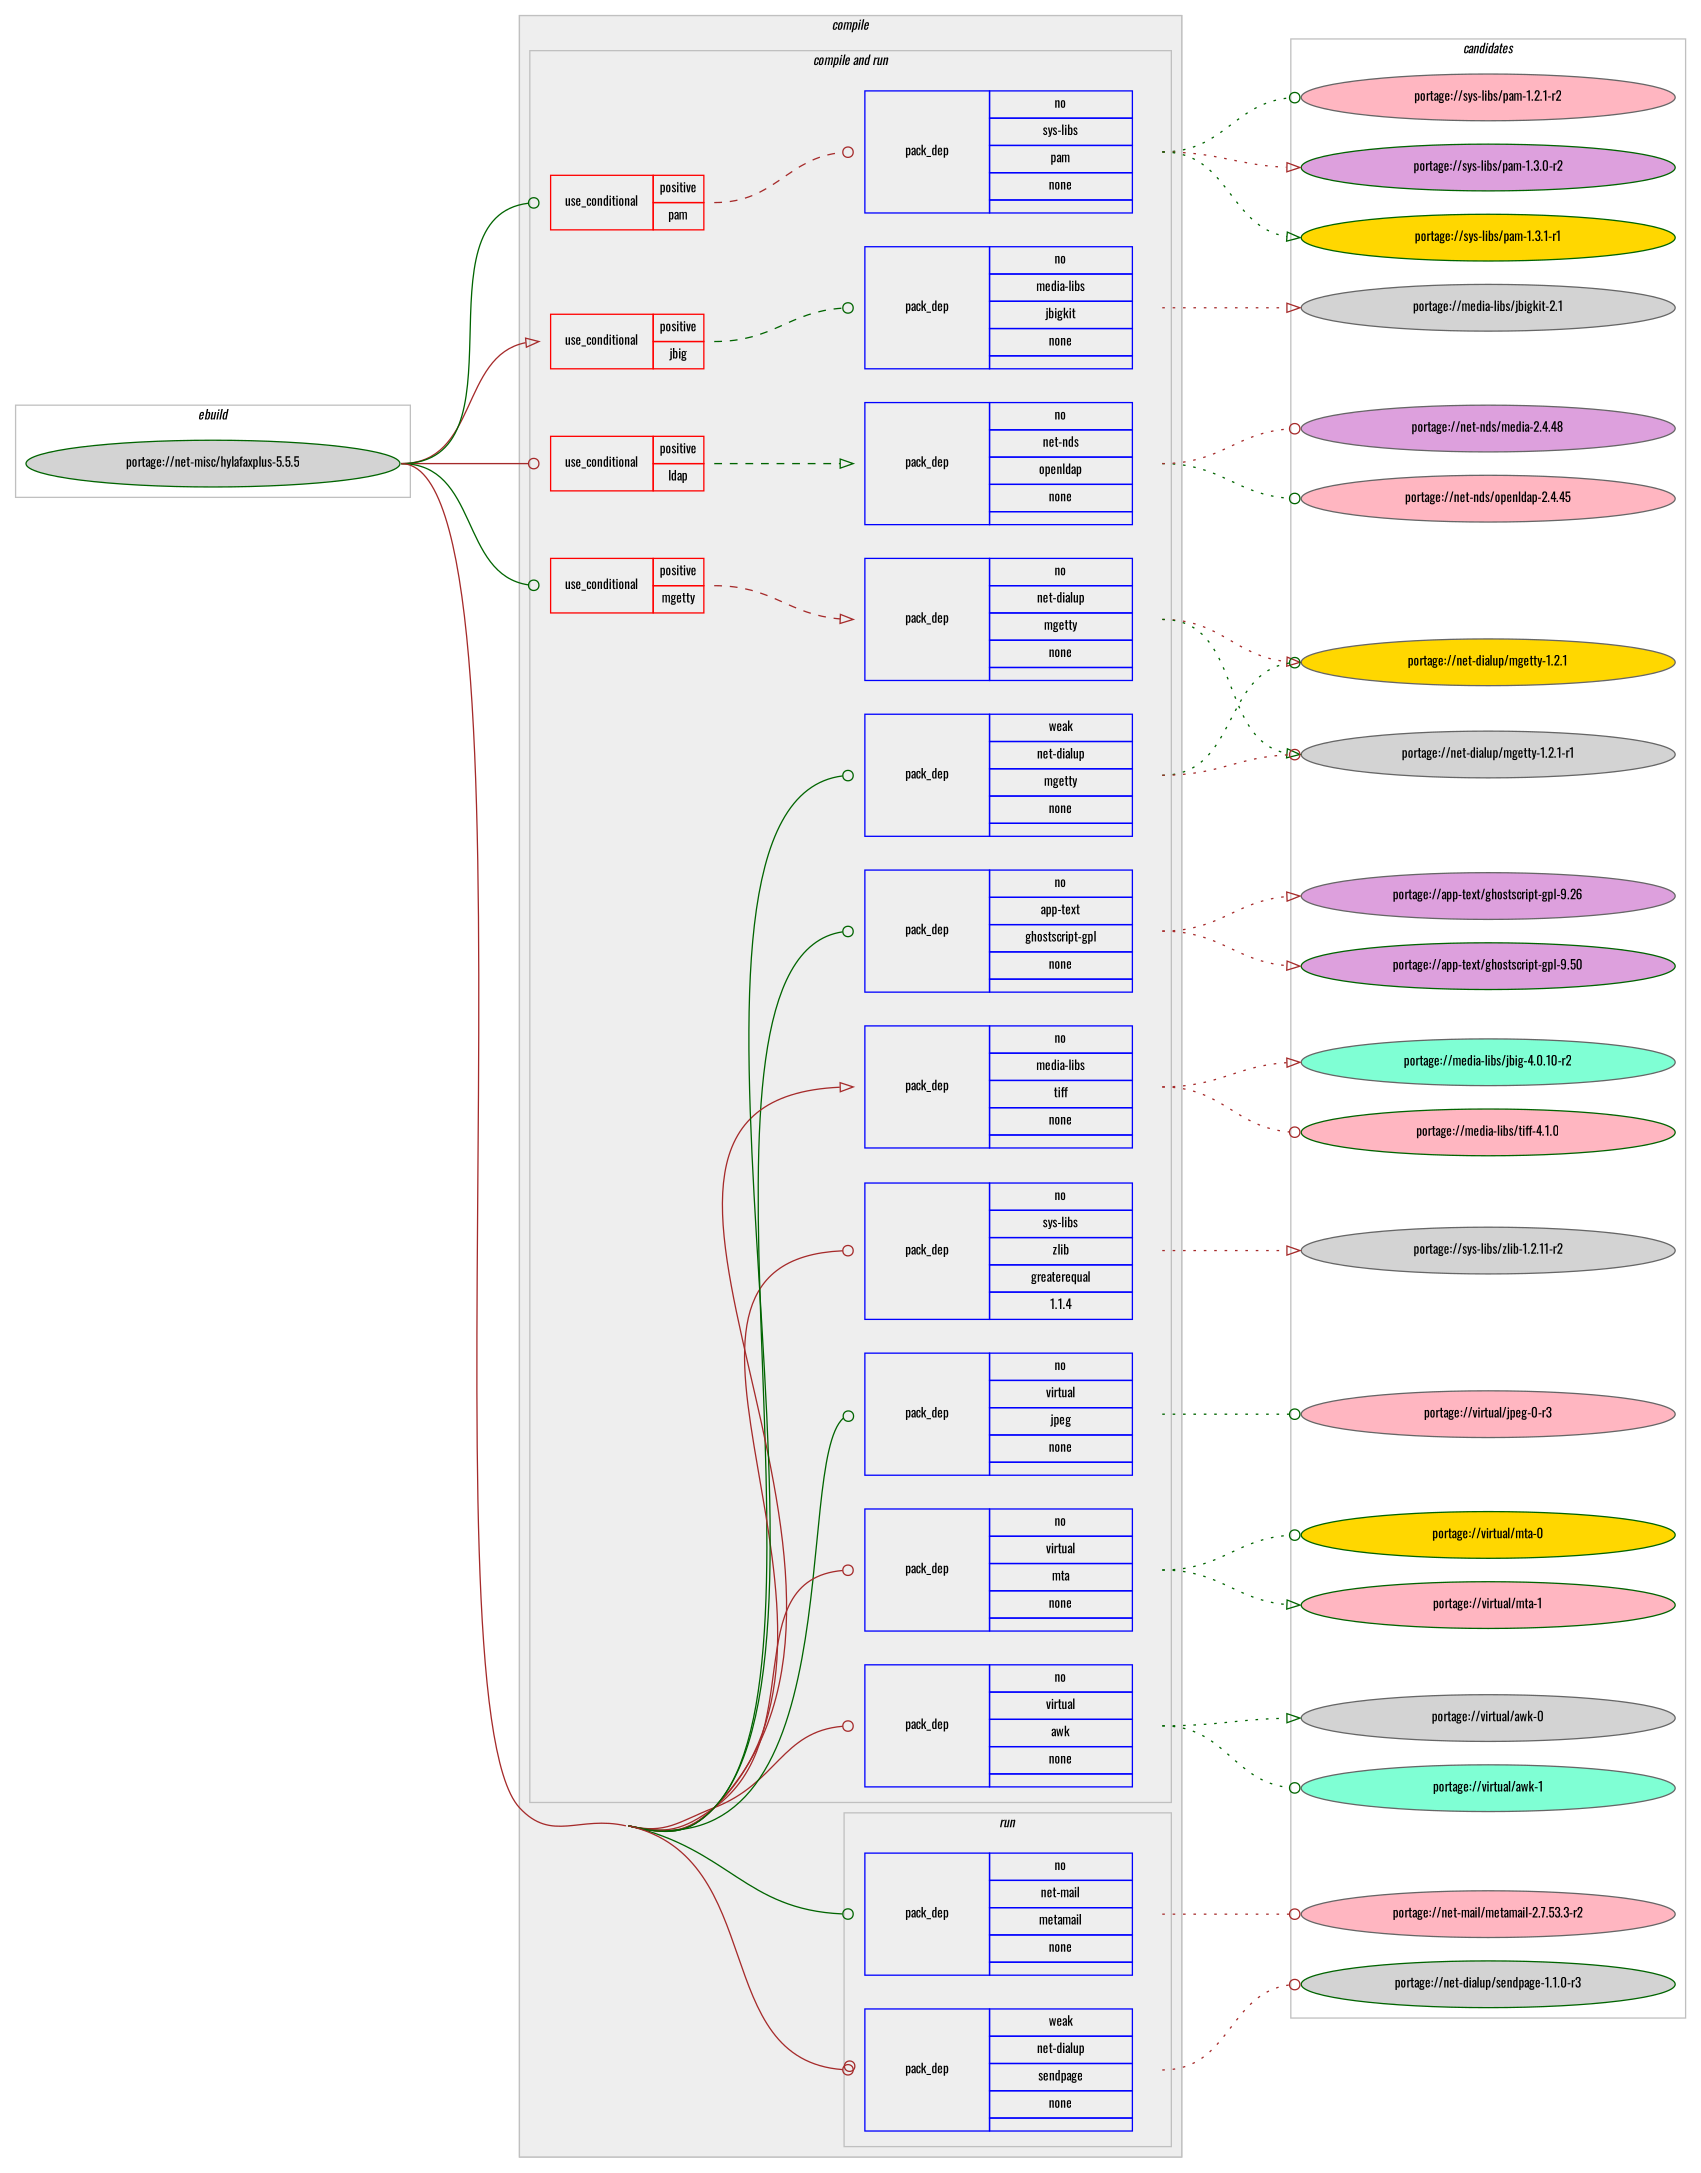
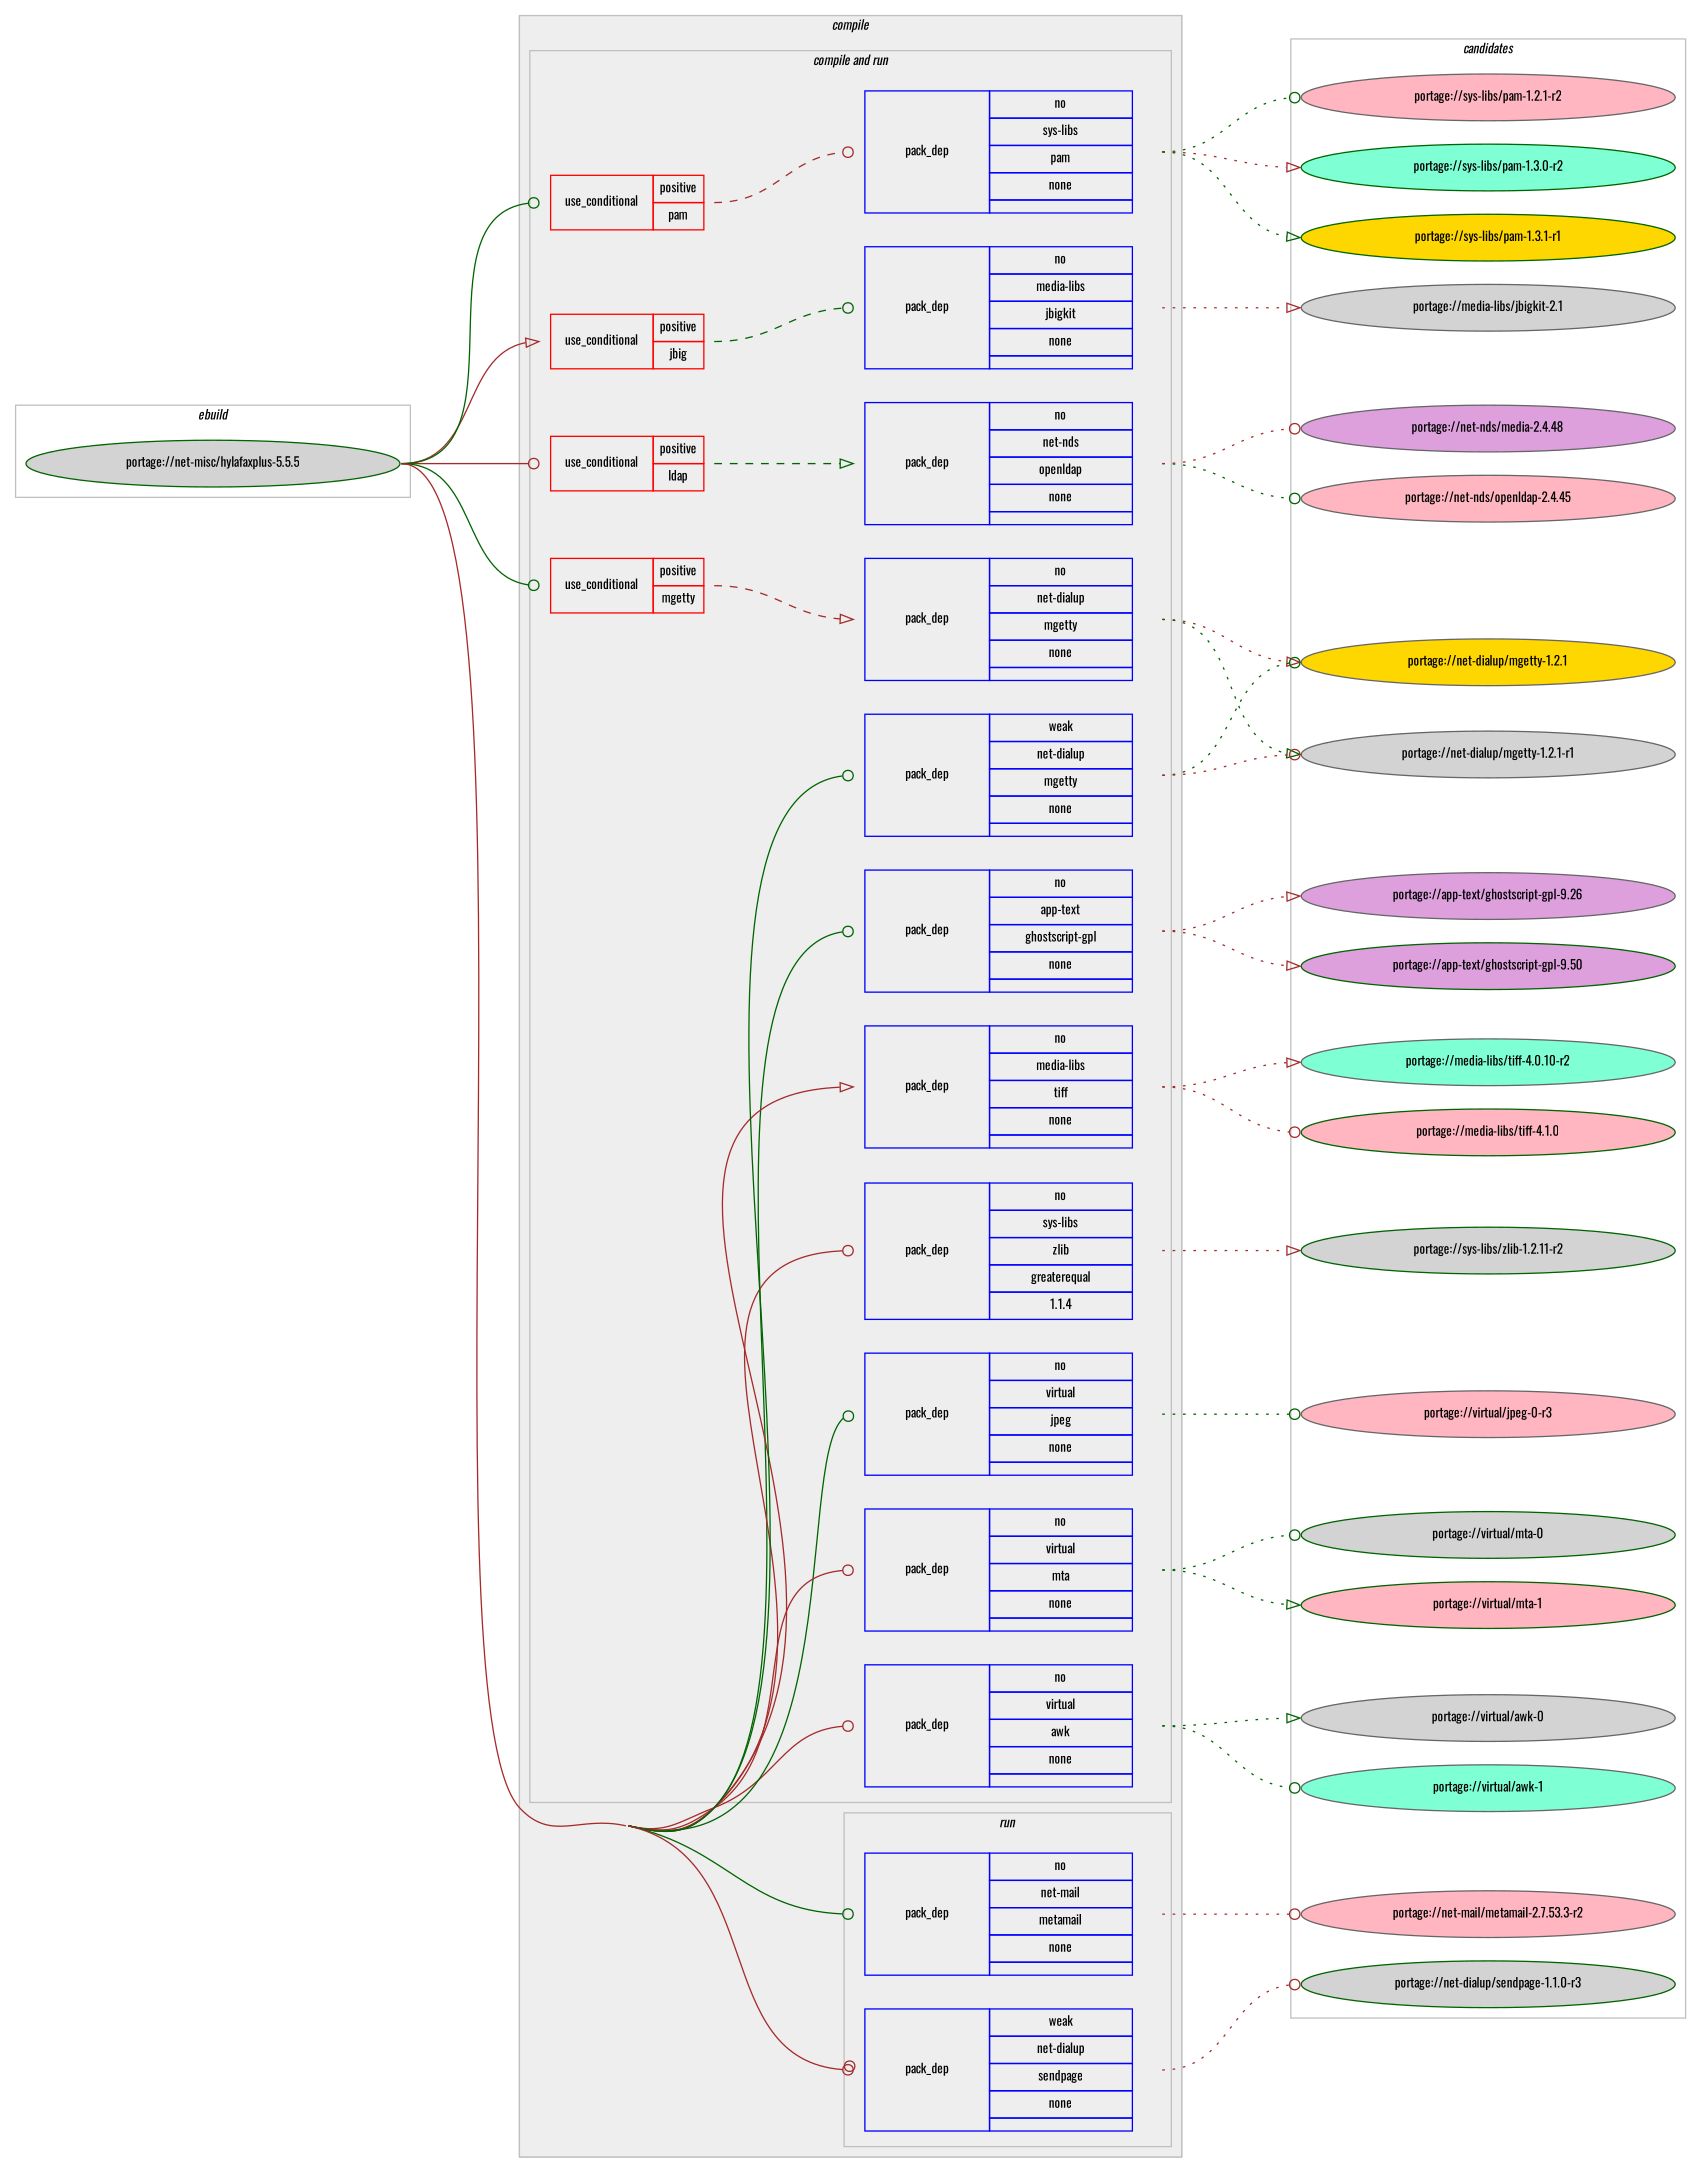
node "portage://sys-libs/pam-1.3.0-r2": fillcolor plum -> aquamarine
node "portage://media-libs/jbig-4.0.10-r2": label "portage://media-libs/jbig-4.0.10-r2" -> "portage://media-libs/tiff-4.0.10-r2"
node "portage://sys-libs/zlib-1.2.11-r2": color gray40 -> darkgreen
node "portage://virtual/mta-0": fillcolor gold -> lightgrey
